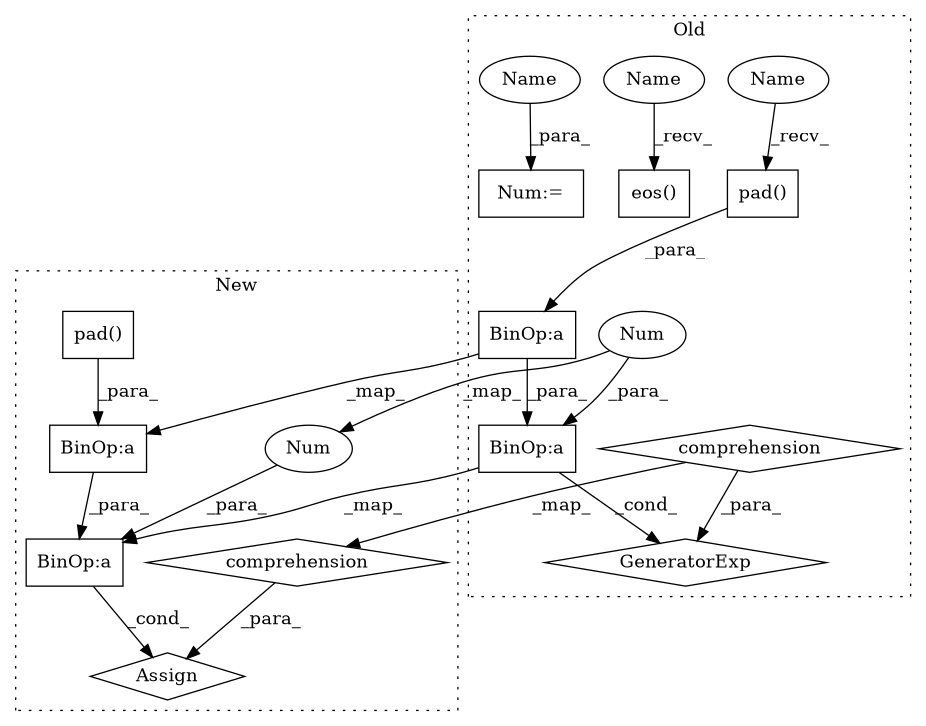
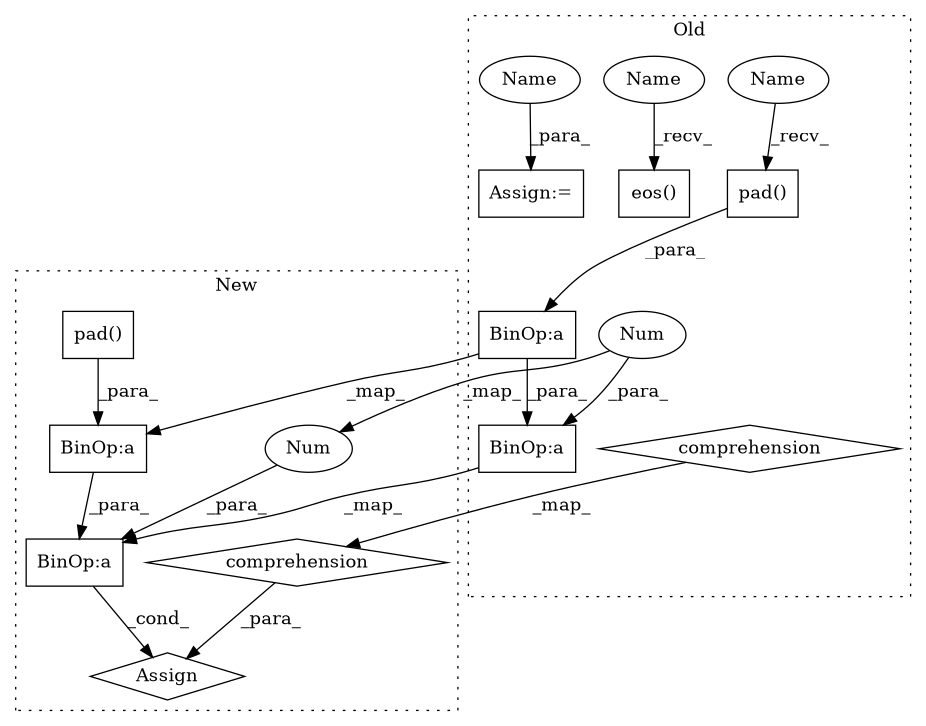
node "Num:=": label "Num:=" -> "Assign:="
node "GeneratorExp": removed
